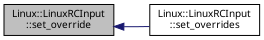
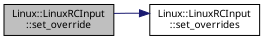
edge "Linux::LinuxRCInput ::set_overrides" -> "Linux::LinuxRCInput ::set_override": reversed
